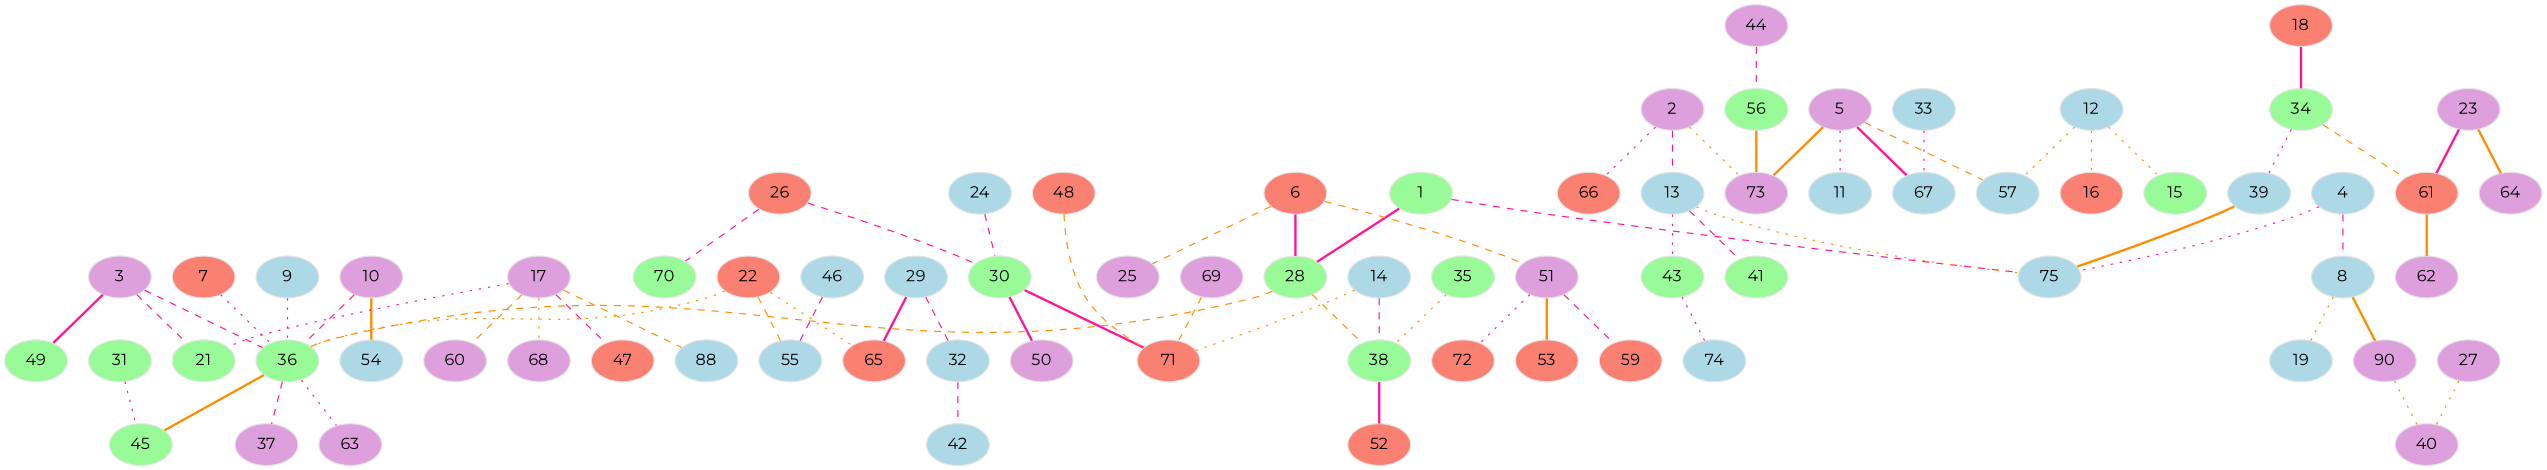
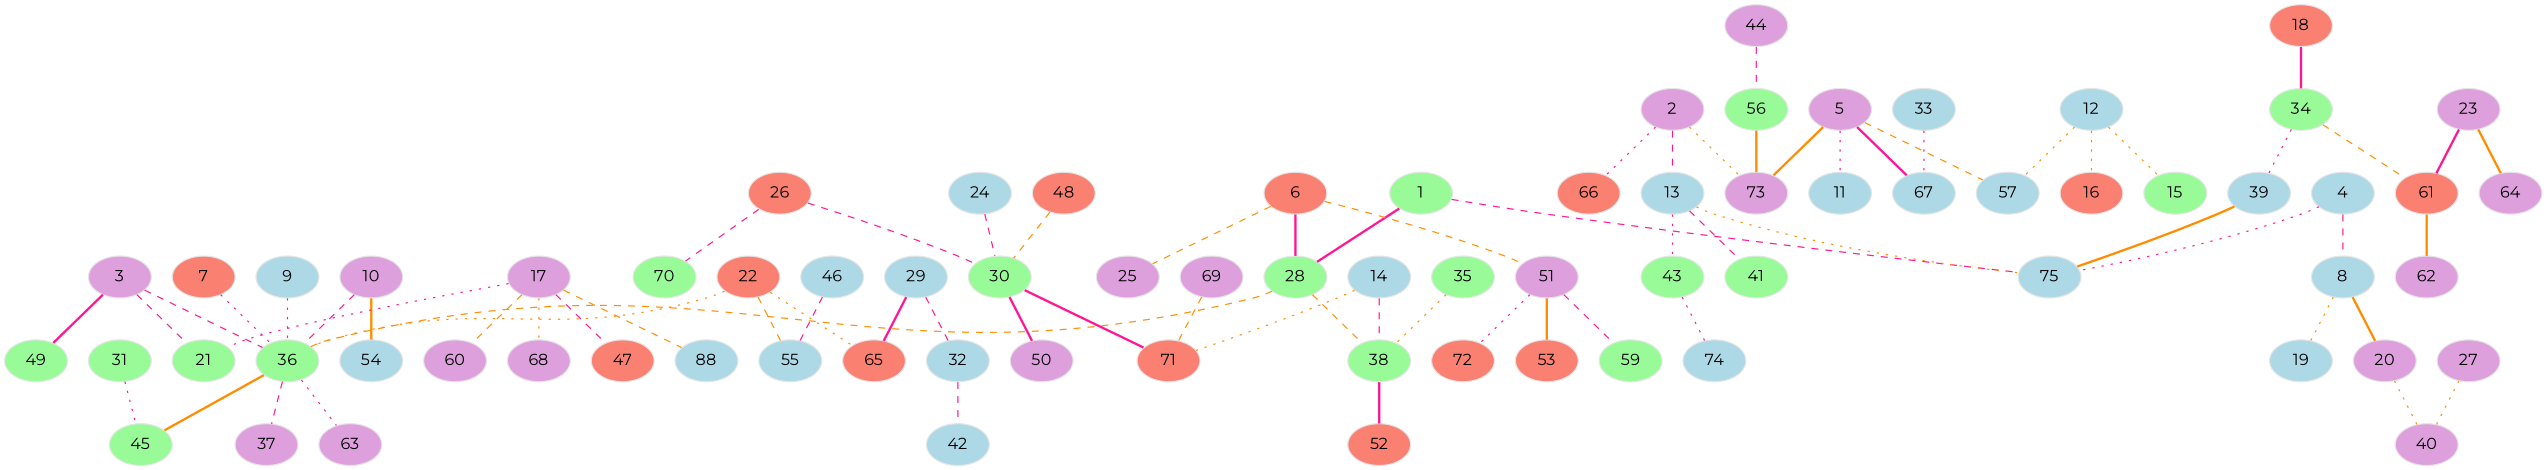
edge "48" -- "71": now "48" -- "30"
node "59": fillcolor salmon -> palegreen
node "90": label "90" -> "20"
